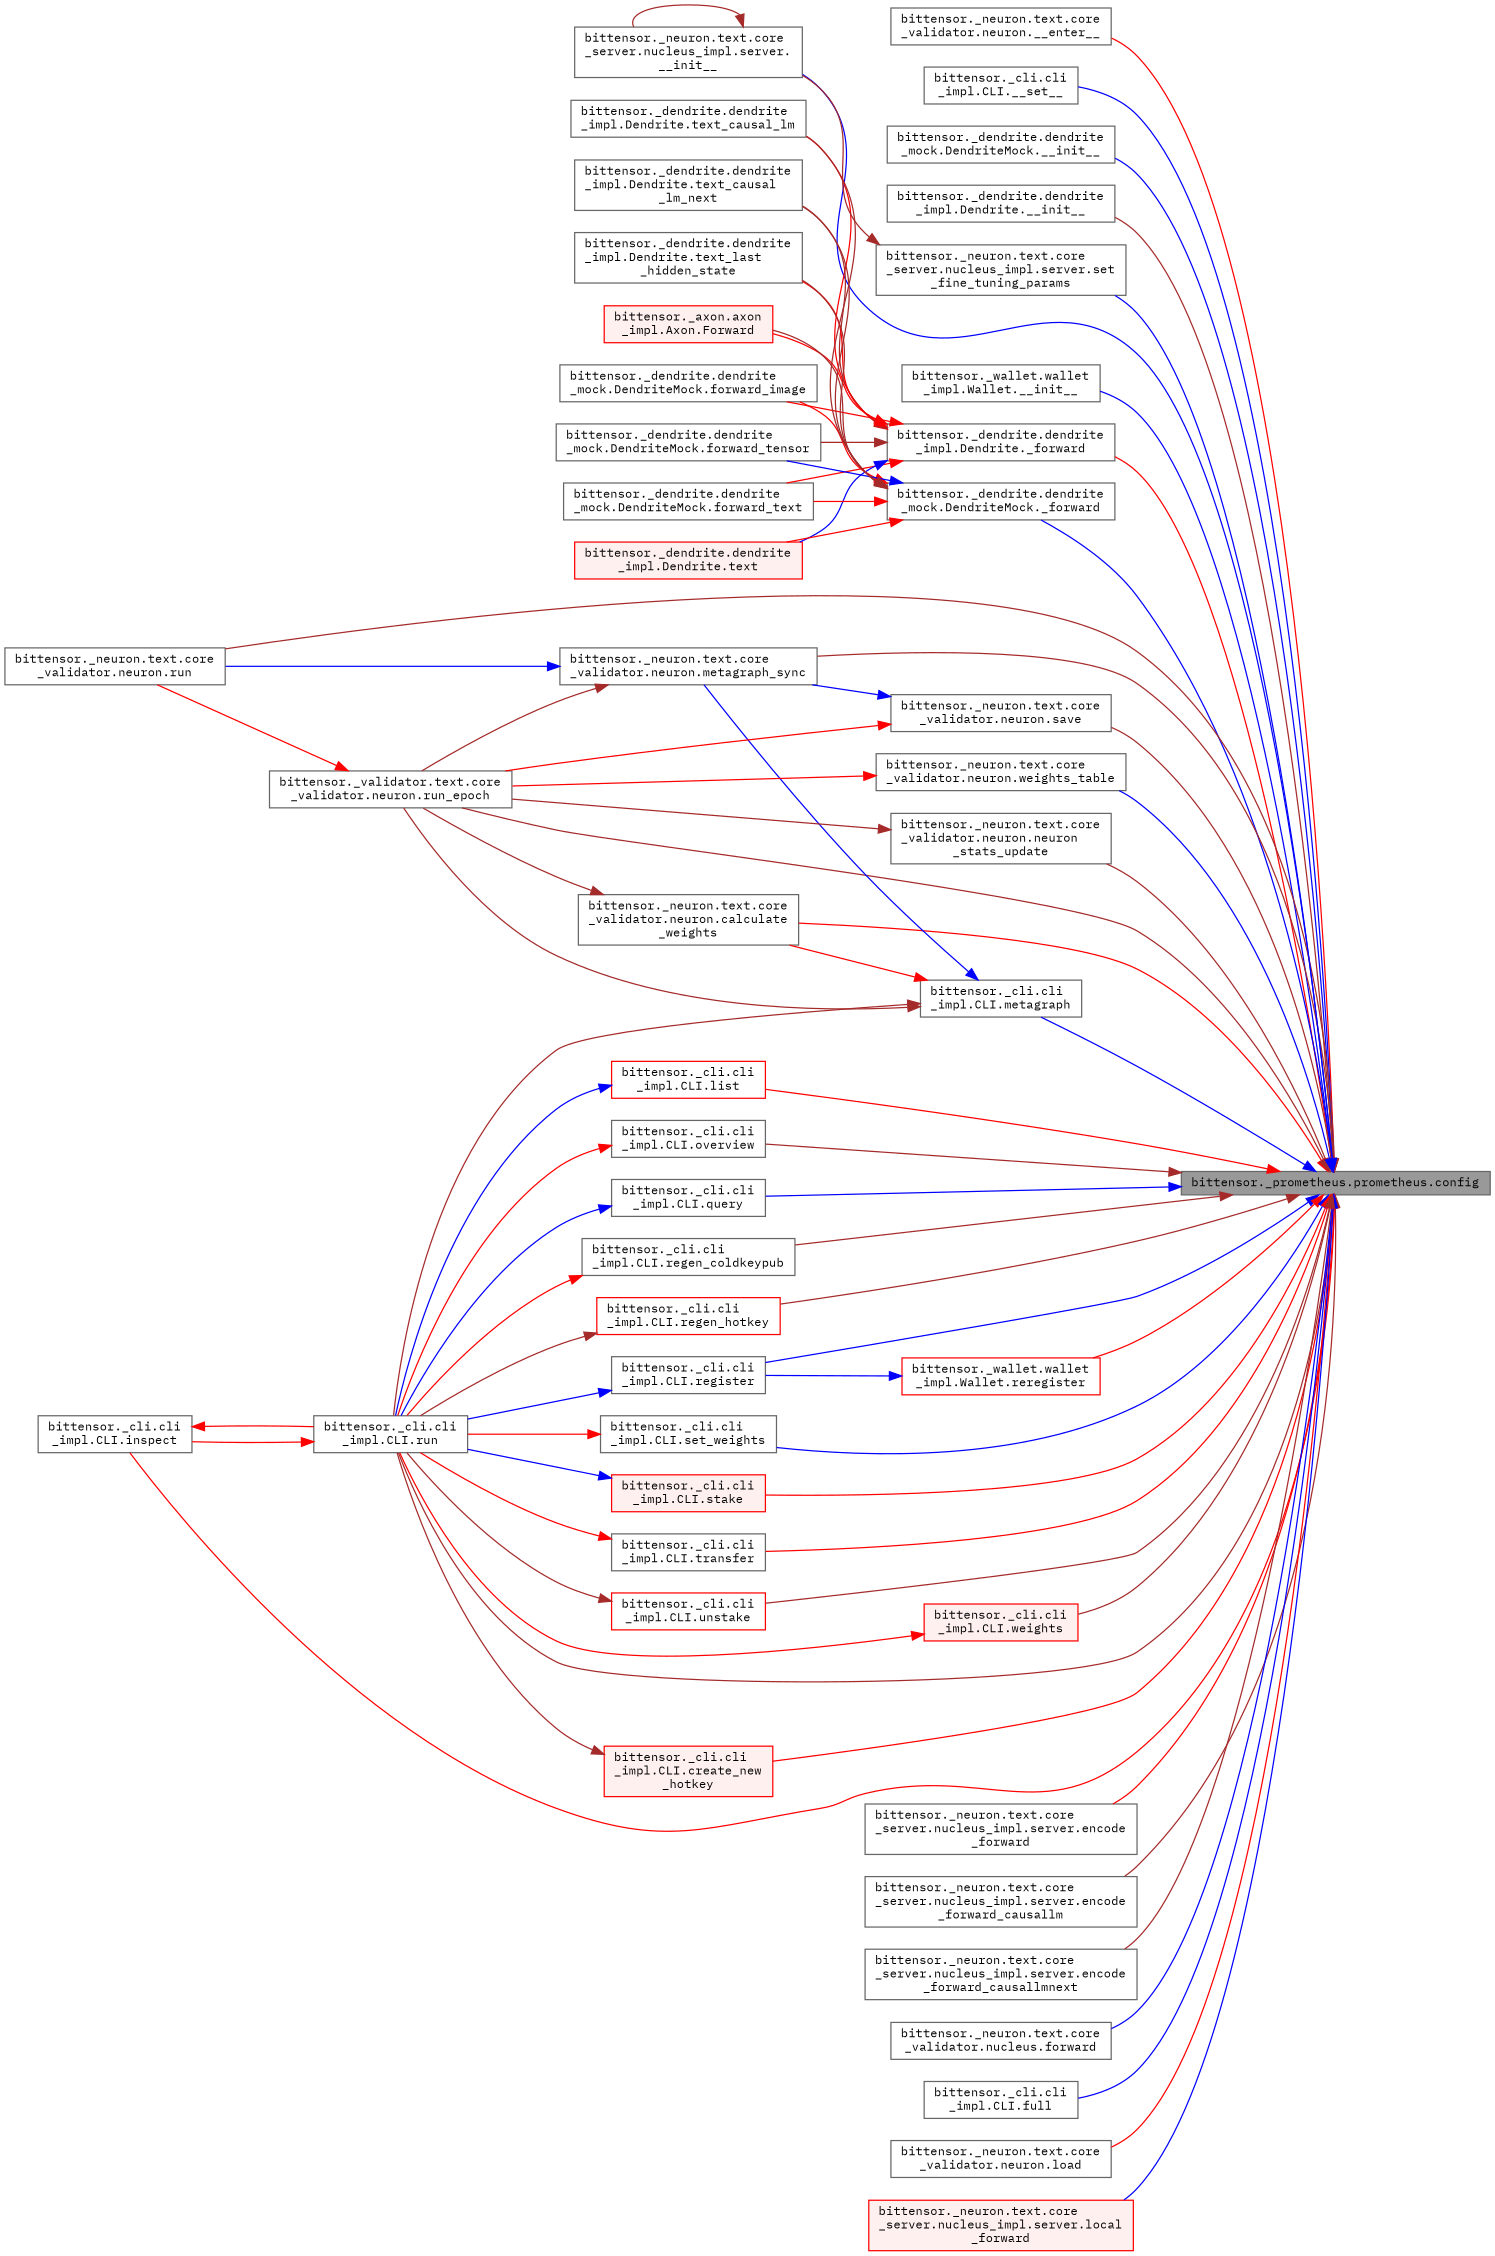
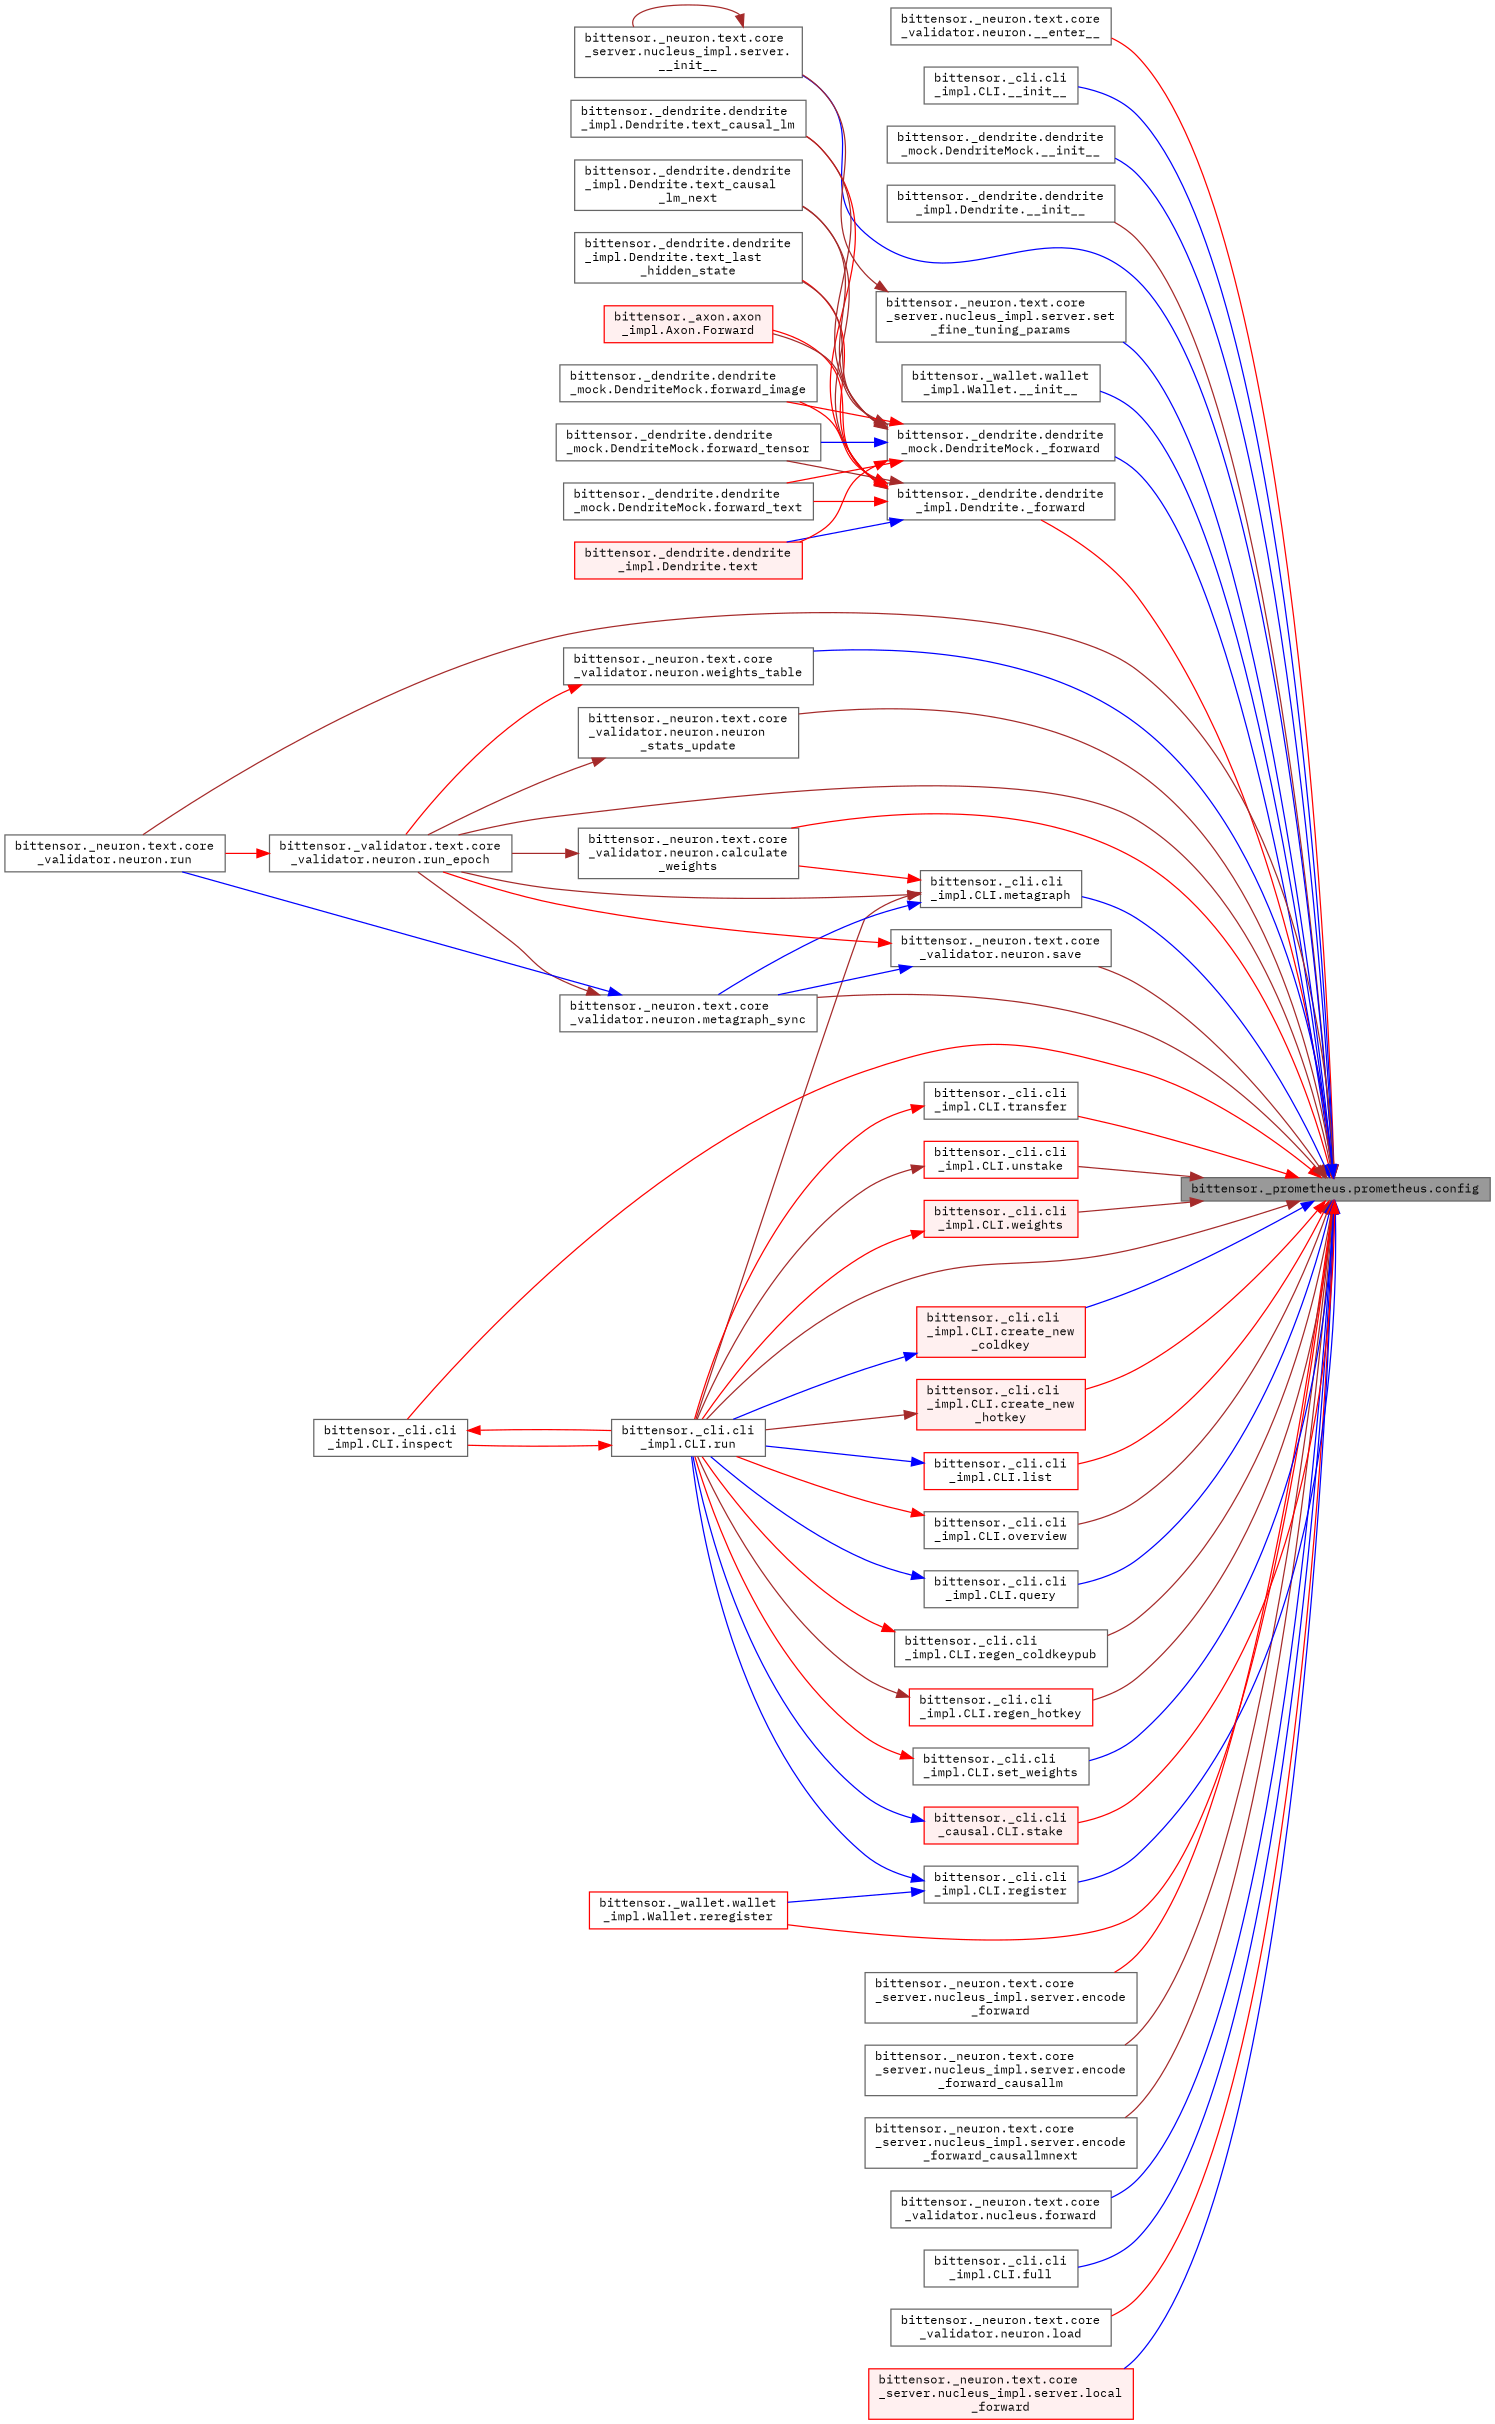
node "bittensor._cli.cli _impl.CLI.__set__": label "bittensor._cli.cli _impl.CLI.__set__" -> "bittensor._cli.cli _impl.CLI.__init__"
node "bittensor._cli.cli _impl.CLI.create_new _coldkey": added
edge "bittensor._cli.cli _impl.CLI.register" -> "bittensor._wallet.wallet _impl.Wallet.reregister": reversed
node "bittensor._cli.cli _impl.CLI.stake": label "bittensor._cli.cli _impl.CLI.stake" -> "bittensor._cli.cli _causal.CLI.stake"
